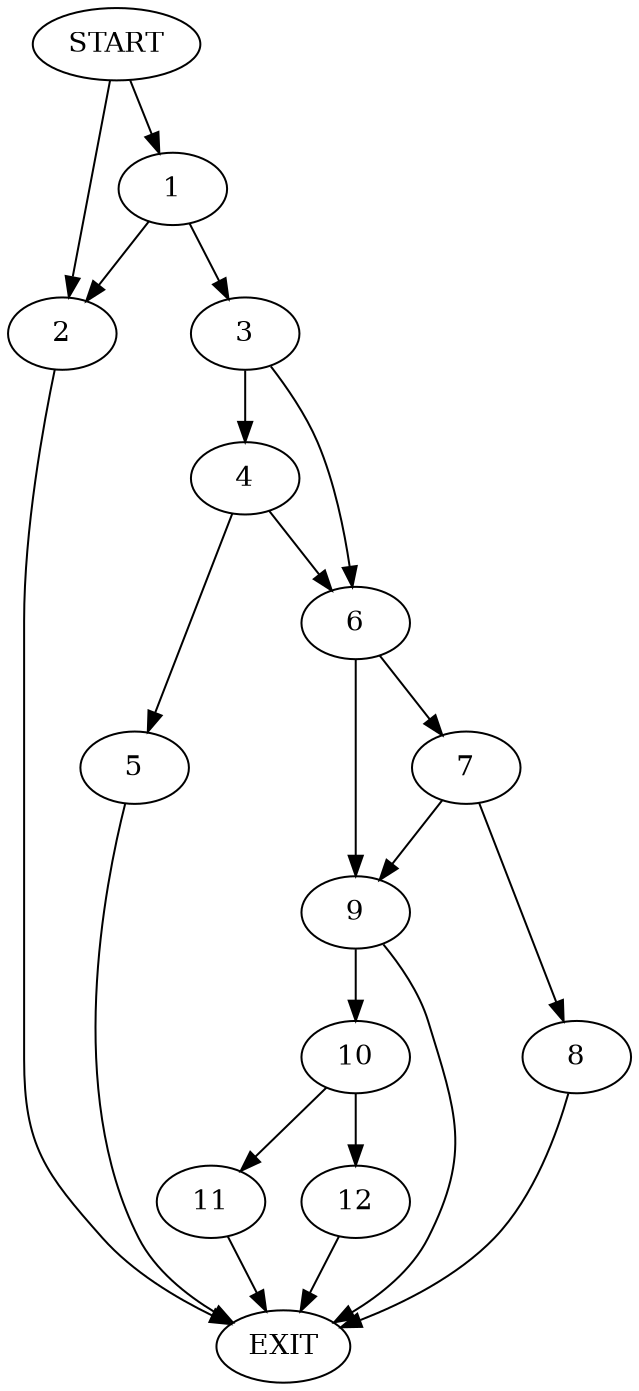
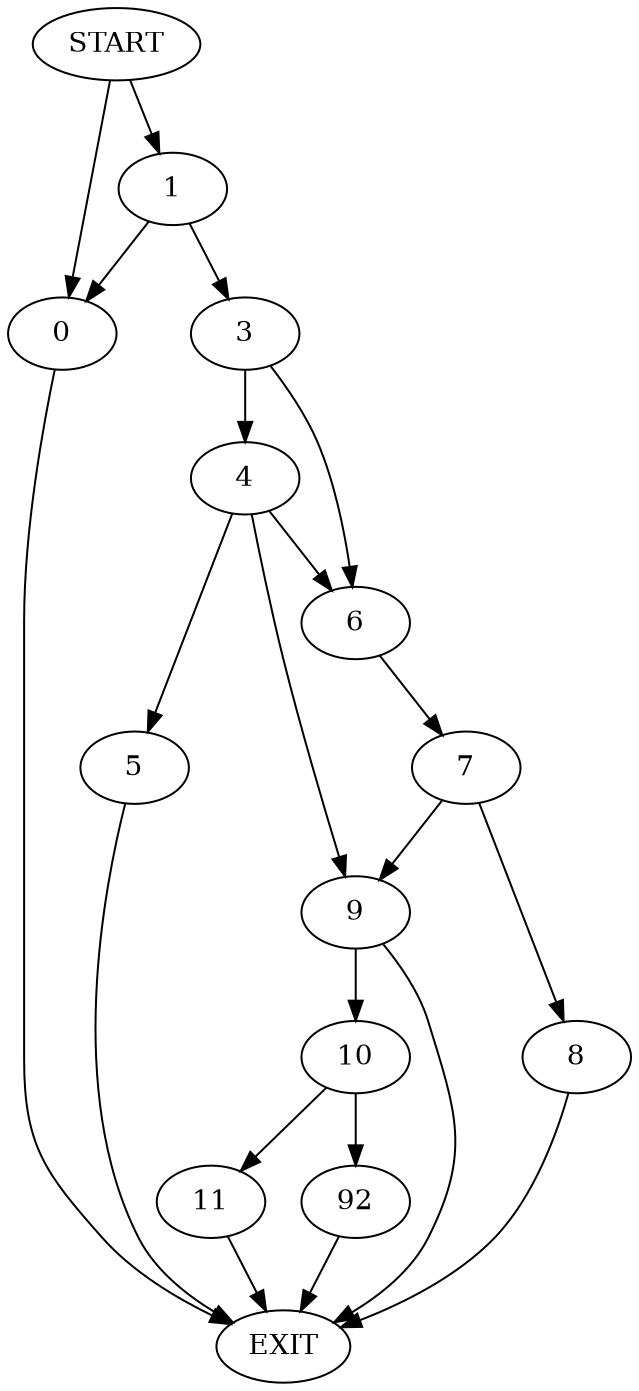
node "2": label "2" -> "0"
edge "6" -> "9": now "4" -> "9"
node "12": label "12" -> "92"
